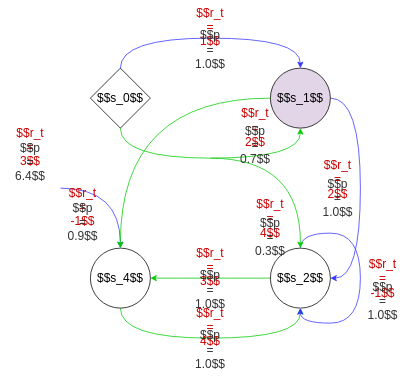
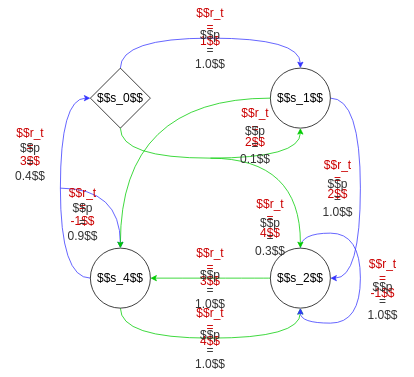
node "$$s_1$$": fillcolor #e1d5e7 -> #ffffff
node "$$p = 0.7$$": label "$$p = 0.7$$" -> "$$p = 0.1$$"
node "$$p = 6.4$$": label "$$p = 6.4$$" -> "$$p = 0.4$$"
edge "$$s_4$$" -> "$$s_0$$": added
